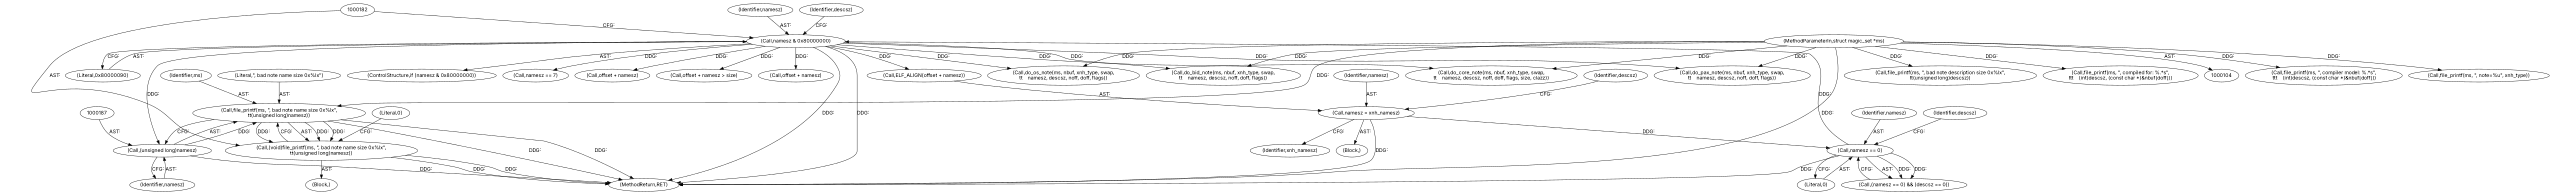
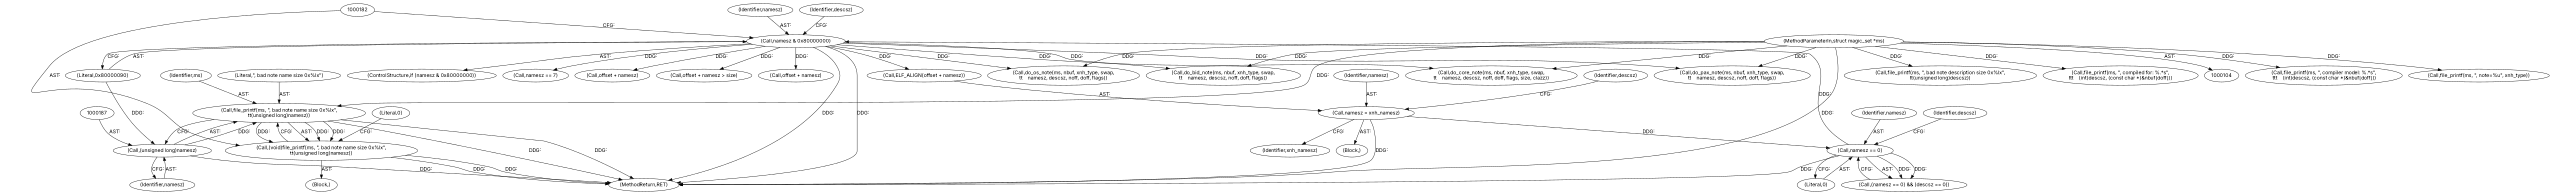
edge "(Call,namesz & 0x80000000)" -> "(Call,(unsigned long)namesz)": now "(Literal,0x80000090)" -> "(Call,(unsigned long)namesz)"
